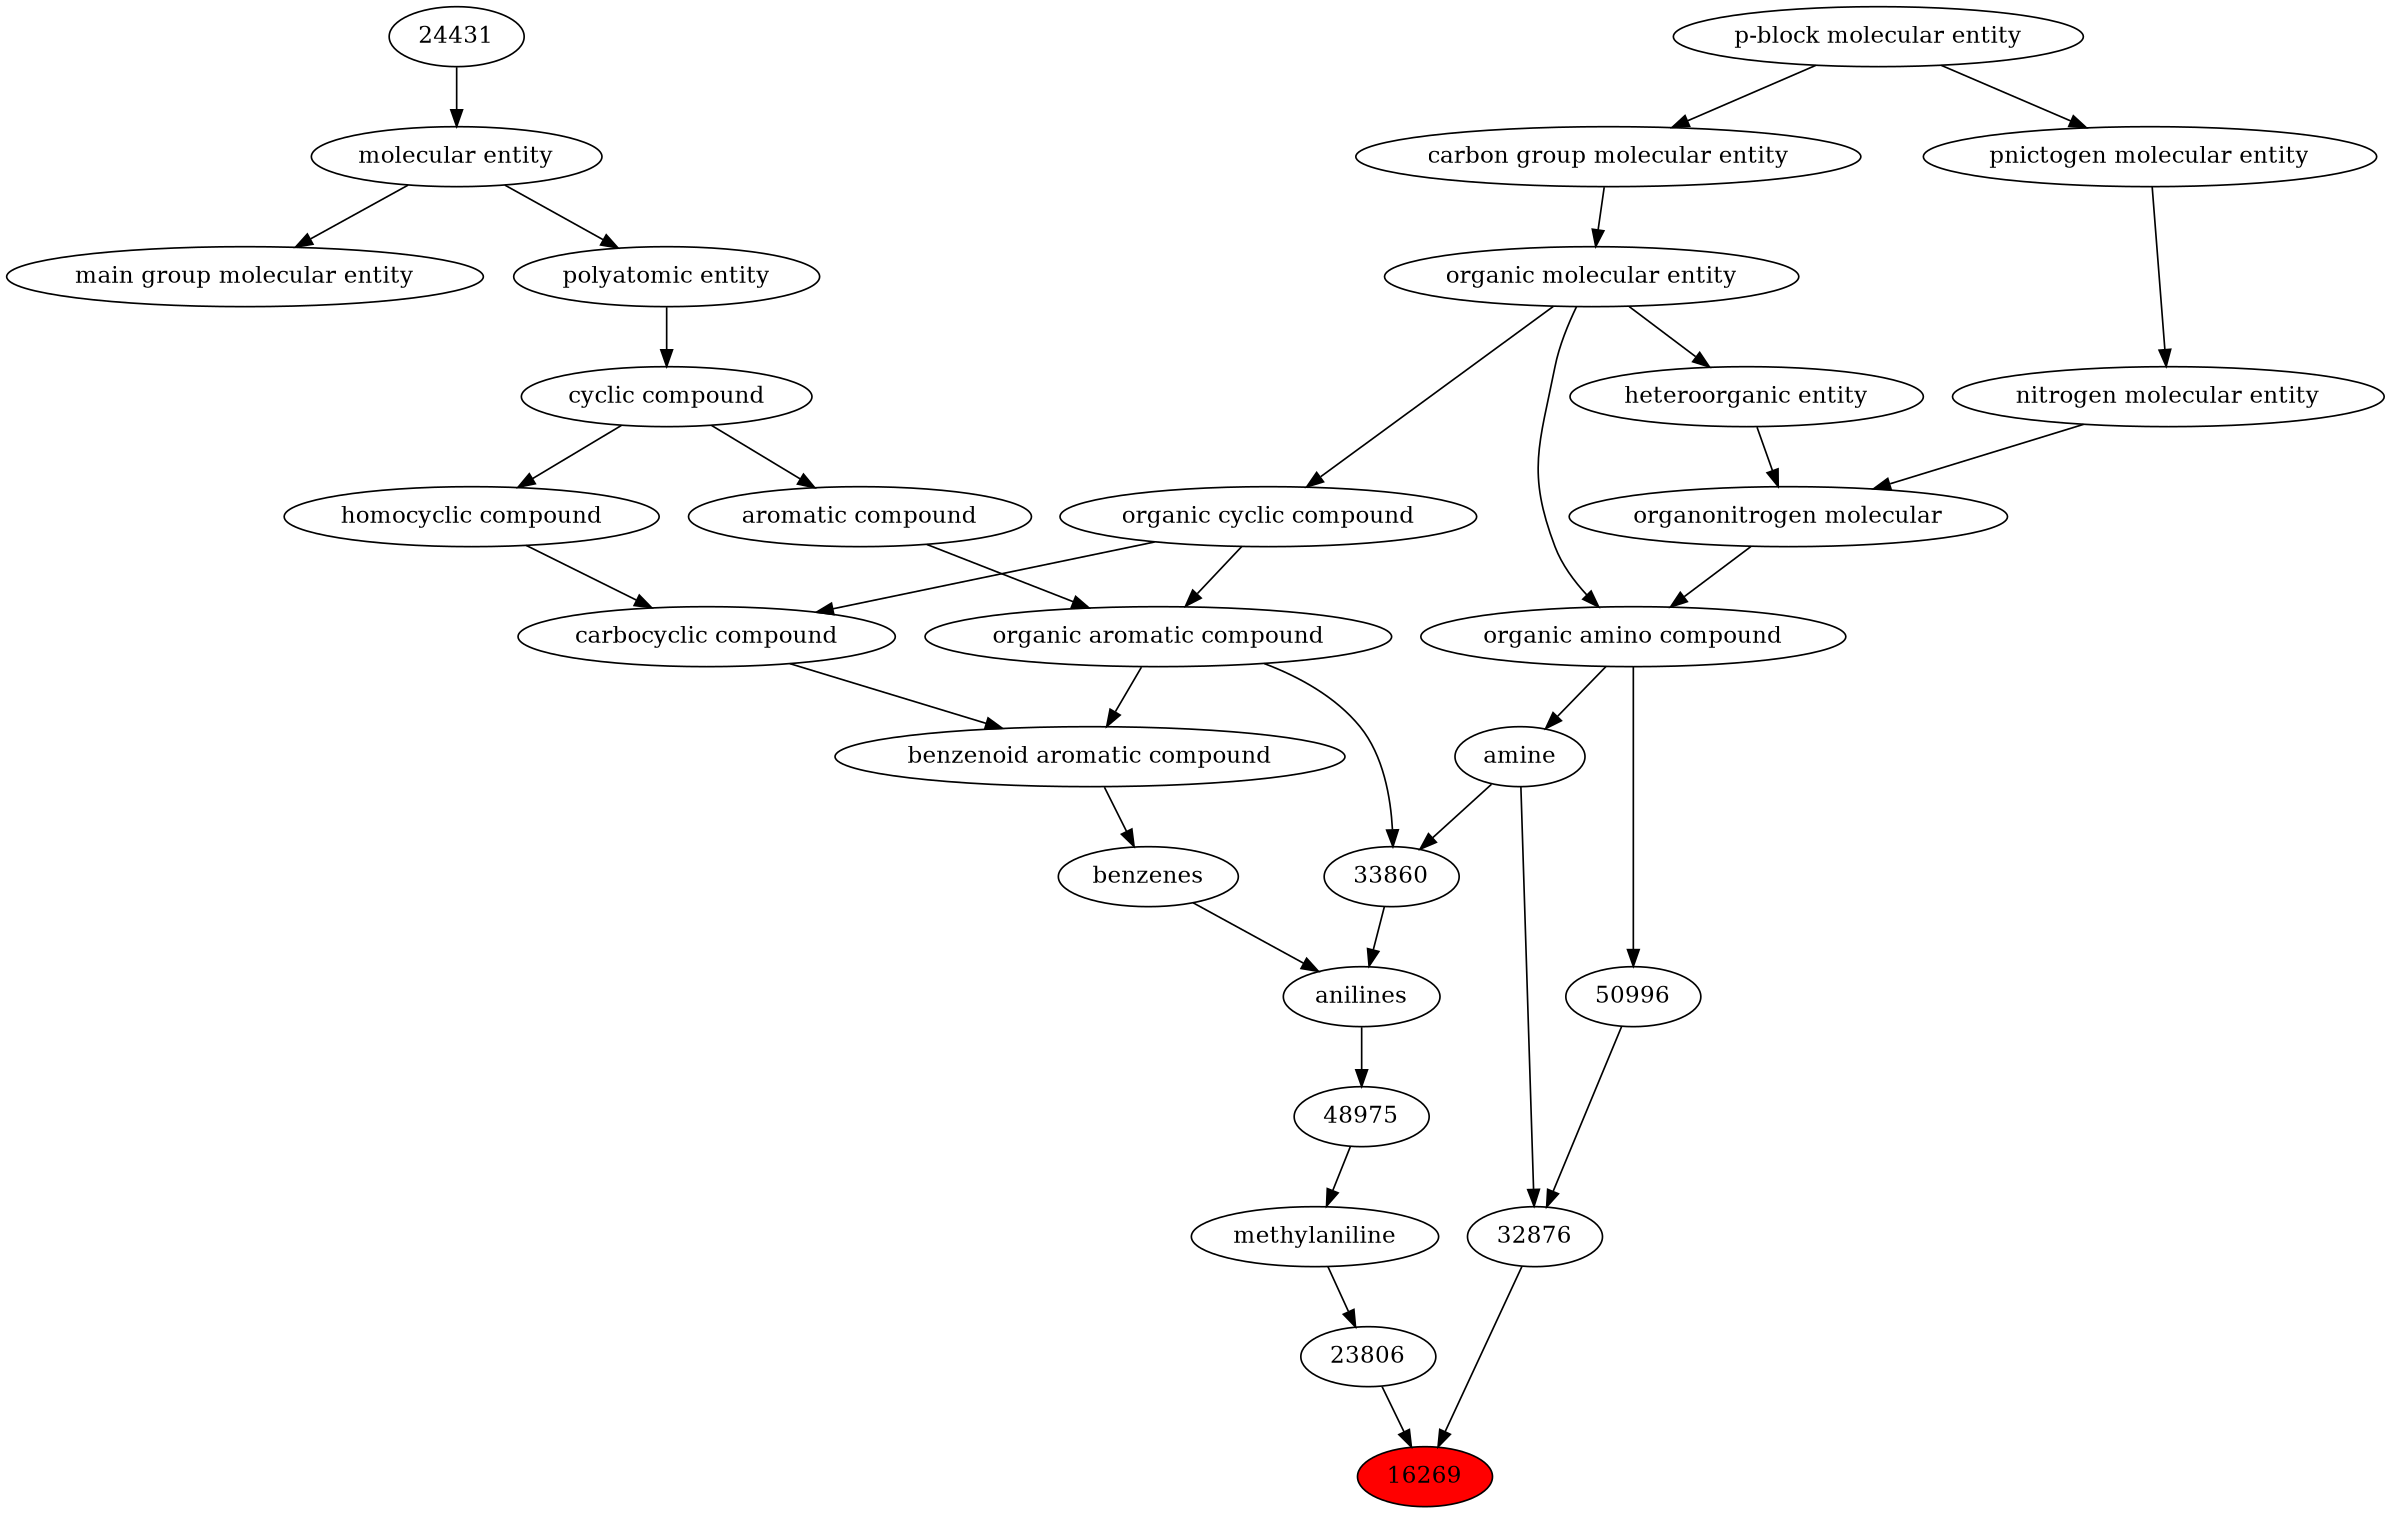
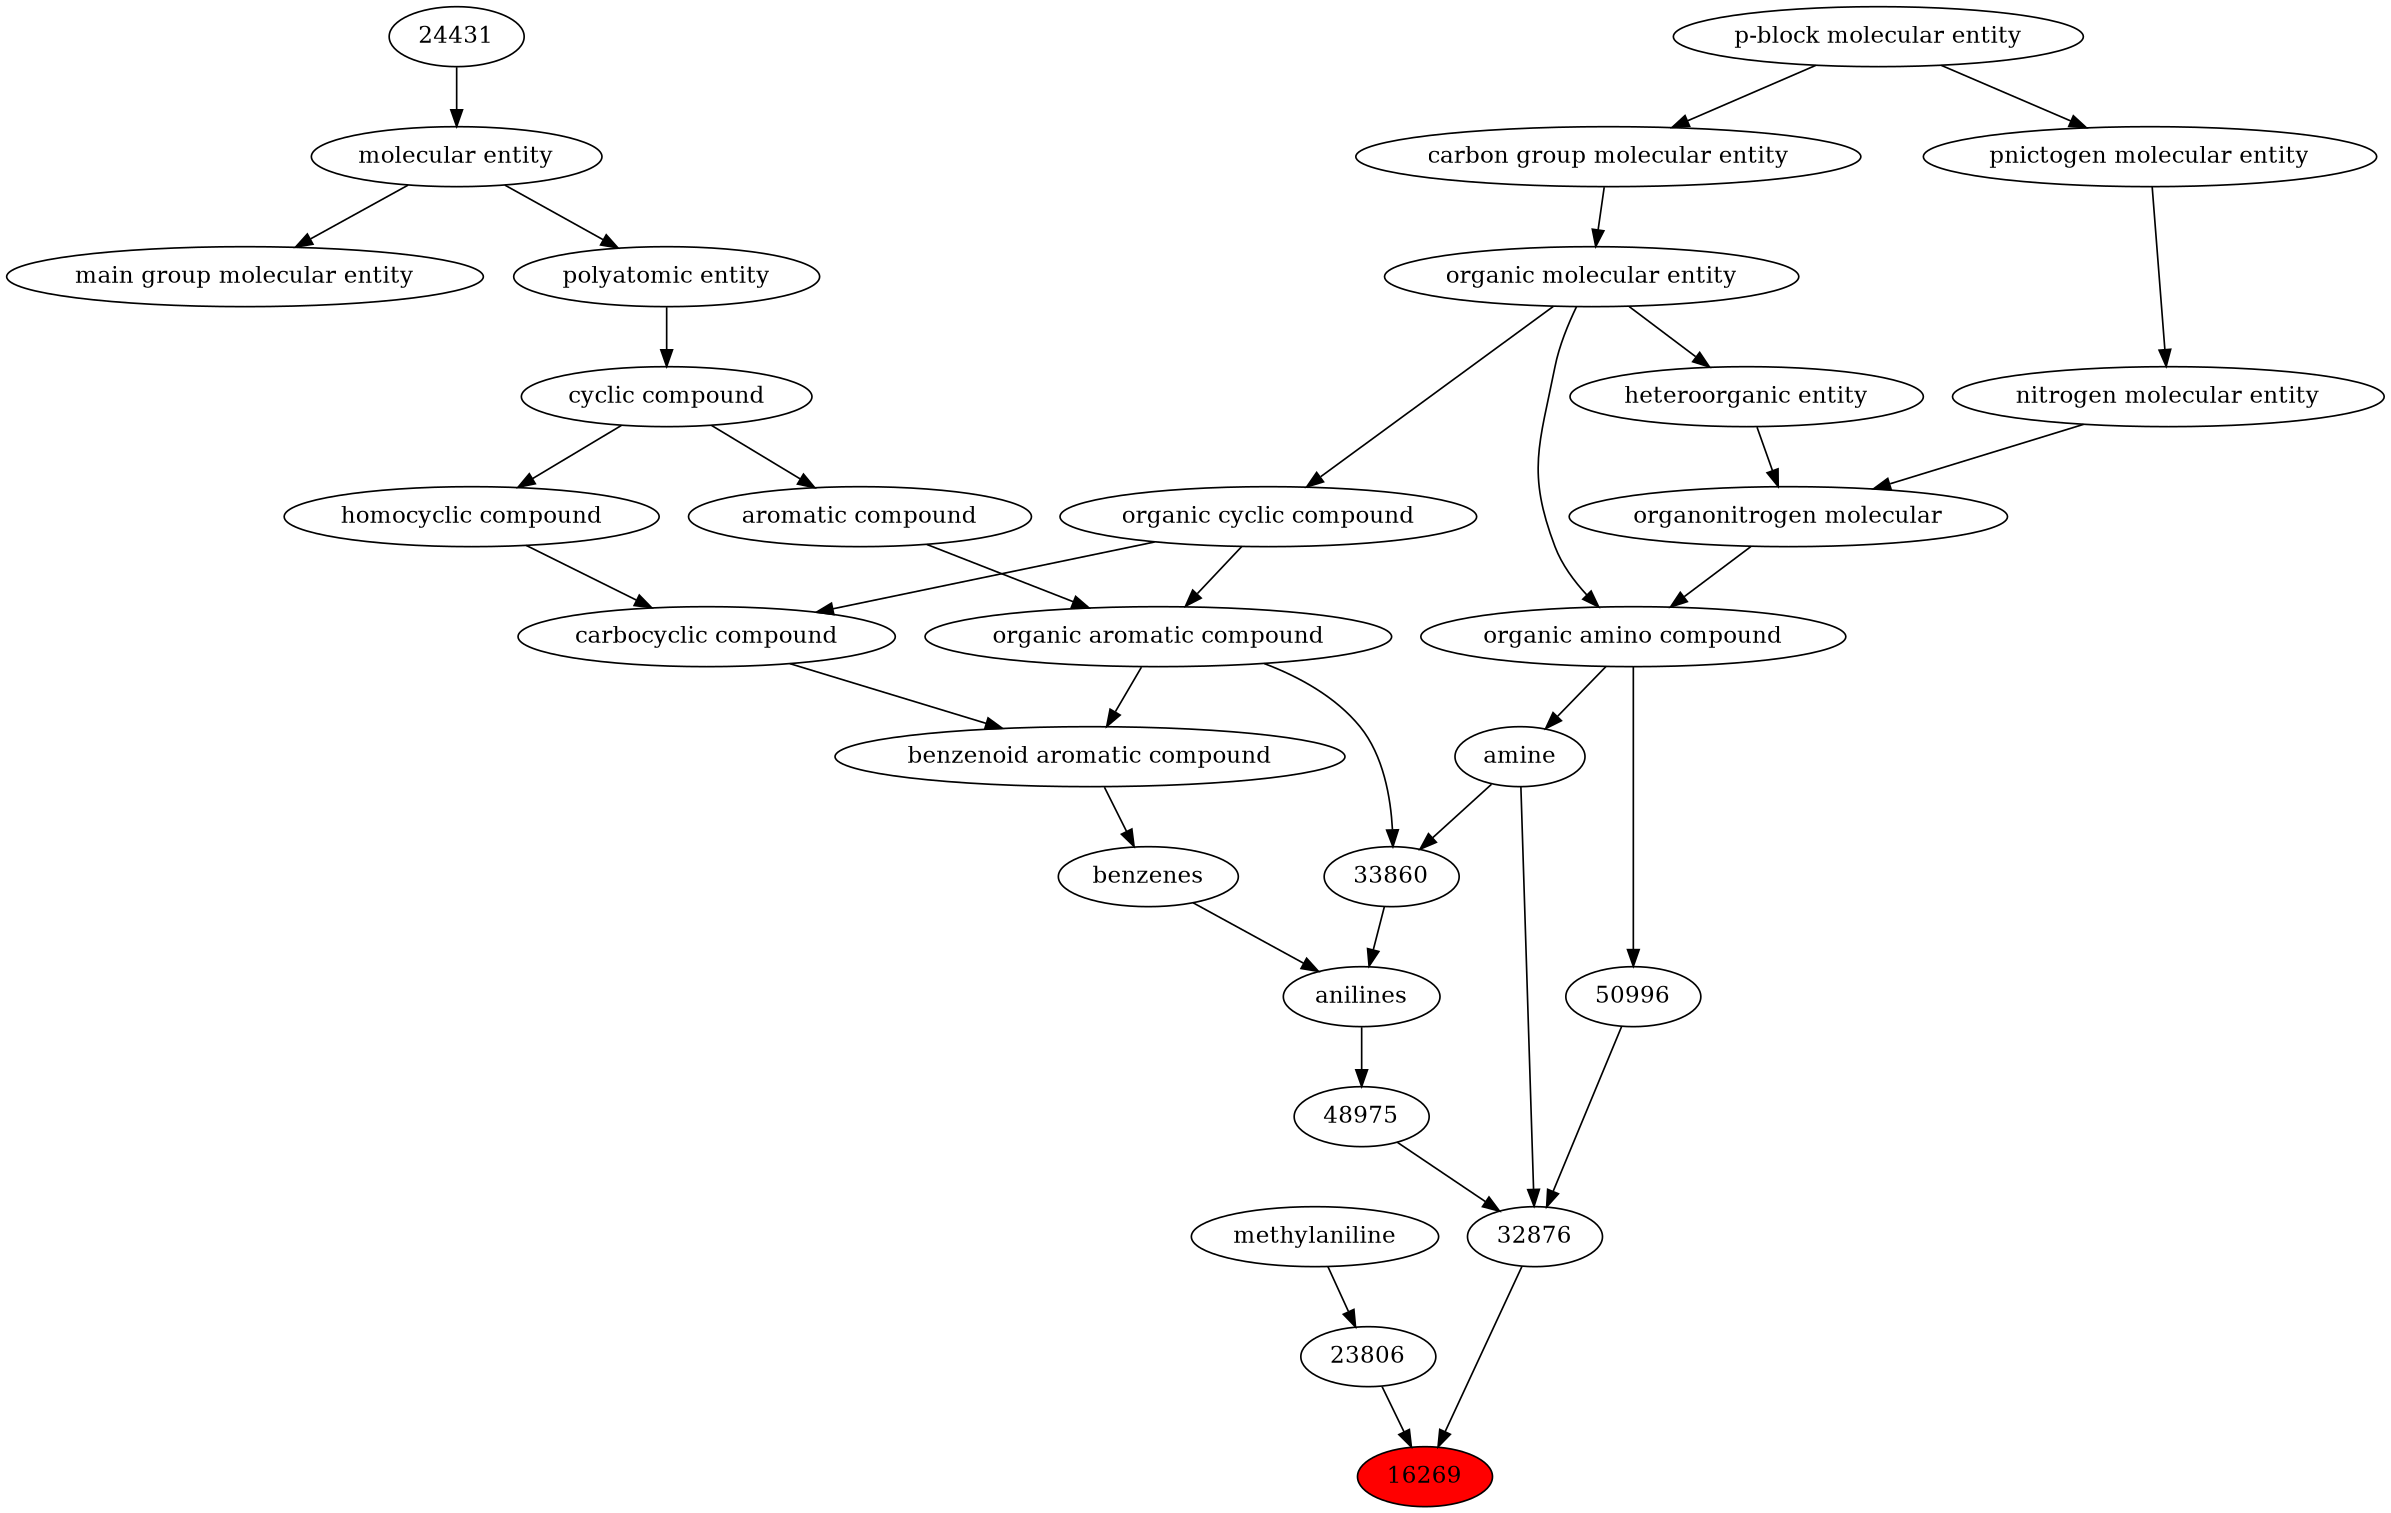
edge "48975" -> "methylaniline": now "48975" -> "32876"
